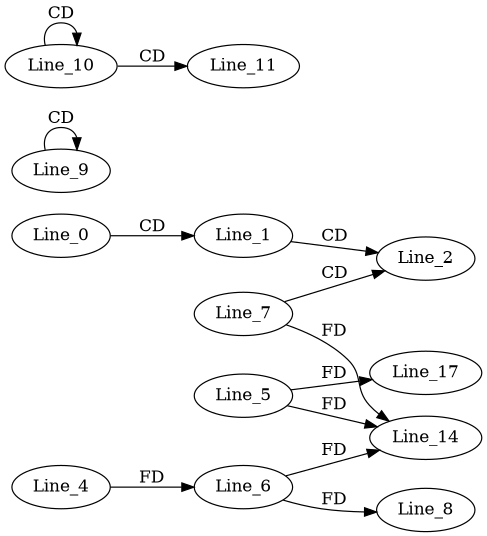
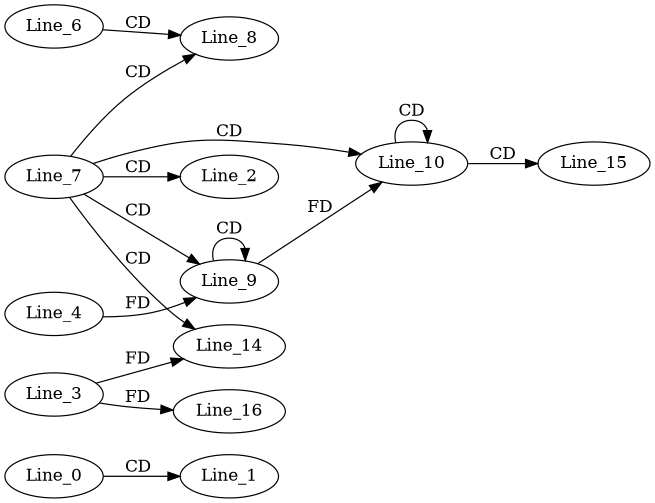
node "Line_11": label "Line_11" -> "Line_15"
edge "Line_7" -> "Line_8": added, label "CD"
edge "Line_7" -> "Line_10": added, label "CD"
edge "Line_7" -> "Line_9": added, label "CD"
edge "Line_9" -> "Line_10": added, label "FD"
edge "Line_1" -> "Line_2": removed, label "CD"
edge "Line_7" -> "Line_14": label "FD" -> "CD"
node "Line_17": label "Line_17" -> "Line_16"
node "Line_5": label "Line_5" -> "Line_3"
edge "Line_6" -> "Line_14": removed, label "FD"
edge "Line_4" -> "Line_6": now "Line_4" -> "Line_9"
edge "Line_6" -> "Line_8": label "FD" -> "CD"
